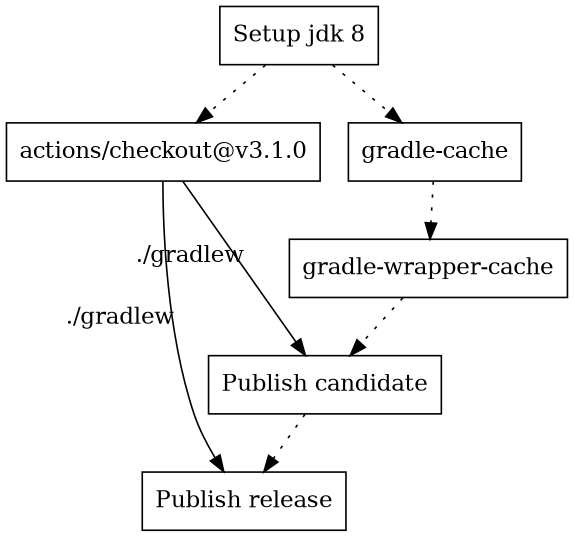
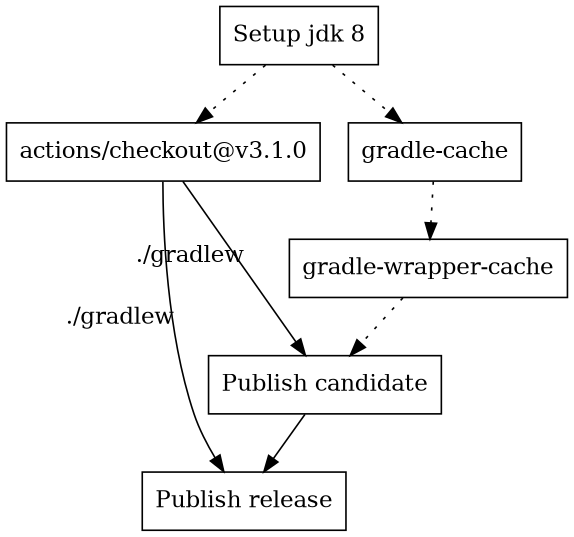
edge "Publish candidate" -> "Publish release": style dotted -> solid
